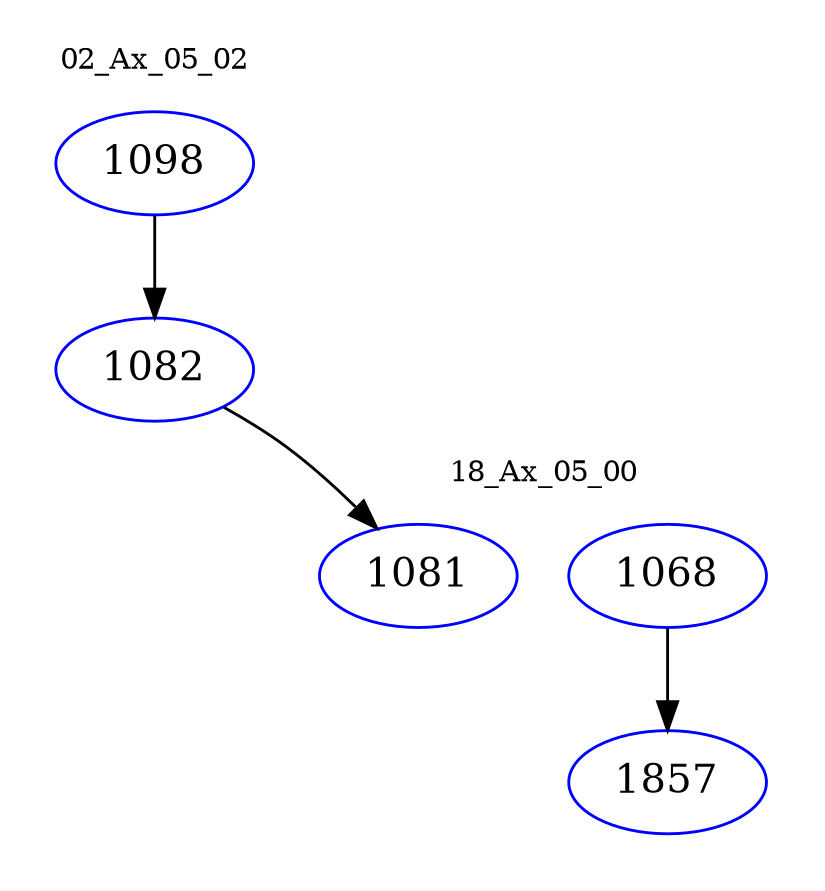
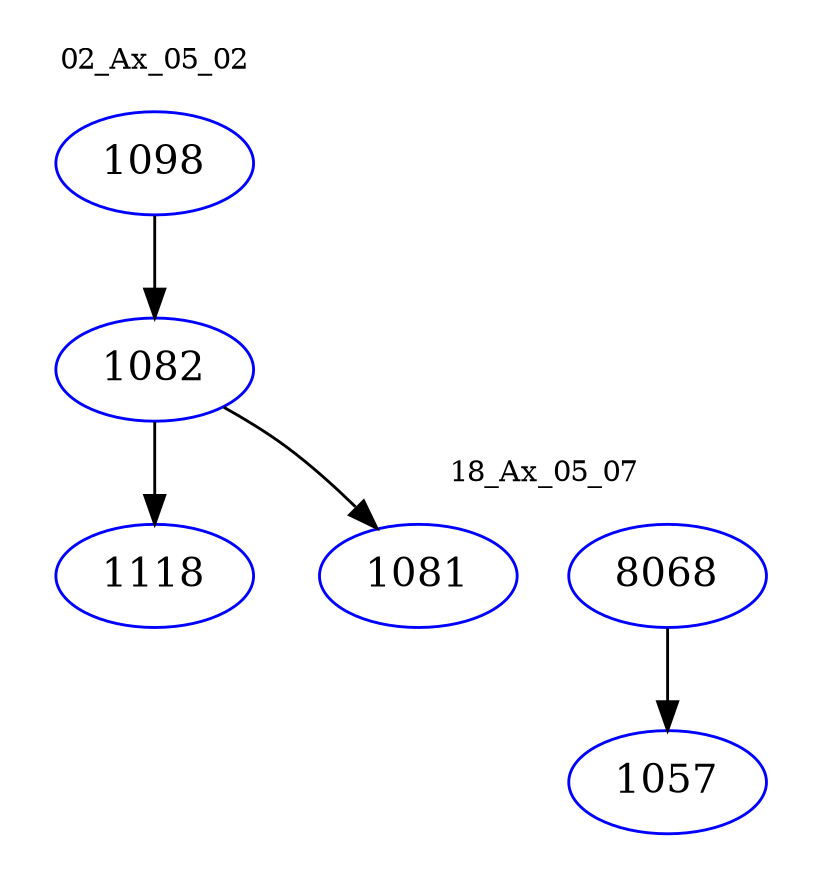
cluster "18_Ax_05_00": label "18_Ax_05_00" -> "18_Ax_05_07"
node "1118": added
node "1068": label "1068" -> "8068"
node "1857": label "1857" -> "1057"
